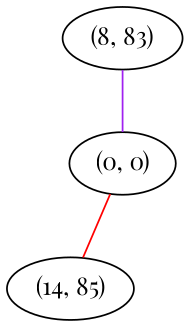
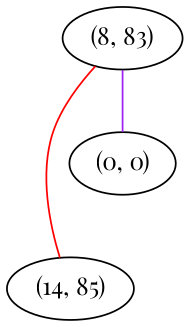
edge "(0, 0)" -- "(14, 85)": now "(8, 83)" -- "(14, 85)"
